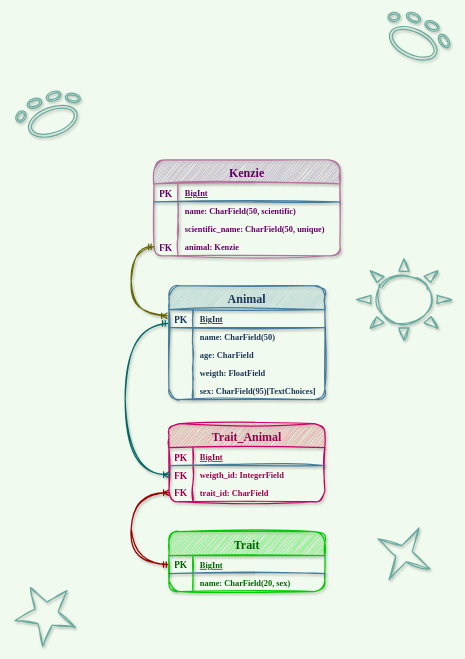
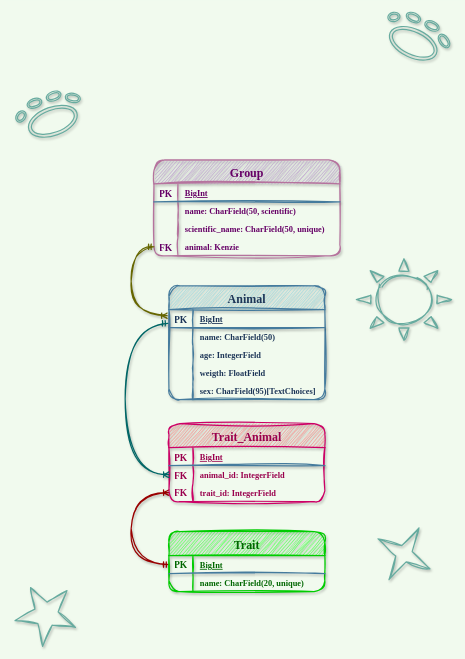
node "Kenzie": label "Kenzie" -> "Group"
node "age: CharField": label "age: CharField" -> "age: IntegerField"
node "weigth_id: IntegerField": label "weigth_id: IntegerField" -> "animal_id: IntegerField"
node "trait_id: CharField": label "trait_id: CharField" -> "trait_id: IntegerField"
node "name: CharField(20, sex)": label "name: CharField(20, sex)" -> "name: CharField(20, unique)"
